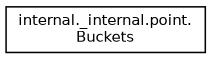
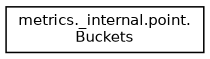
node "internal._internal.point. Buckets": label "internal._internal.point. Buckets" -> "metrics._internal.point. Buckets"
